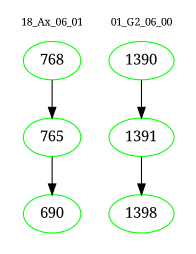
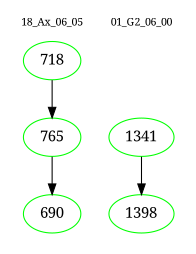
cluster "18_Ax_06_01": label "18_Ax_06_01" -> "18_Ax_06_05"
node "768": label "768" -> "718"
node "1390": removed
node "1391": label "1391" -> "1341"
